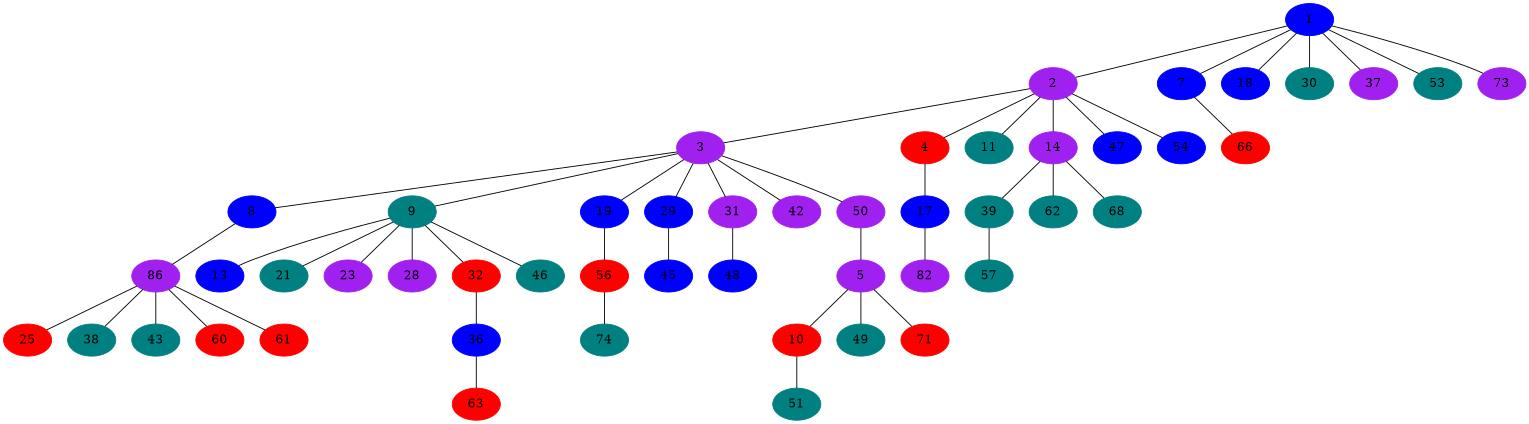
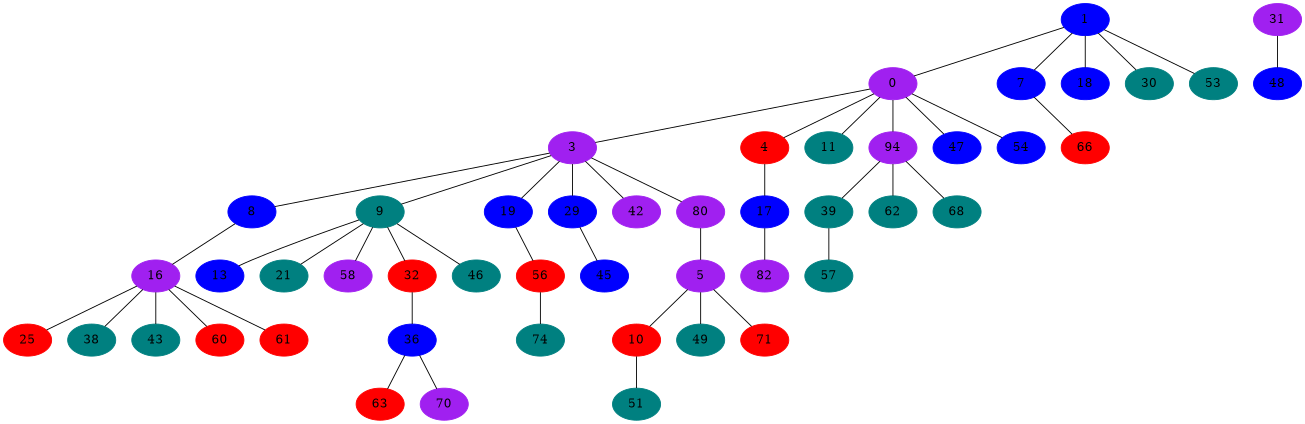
node "2": label "2" -> "0"
node "37": removed
node "73": removed
node "14": label "14" -> "94"
edge "3" -- "31": removed
node "50": label "50" -> "80"
node "86": label "86" -> "16"
node "23": removed
node "28": label "28" -> "58"
node "70": added
